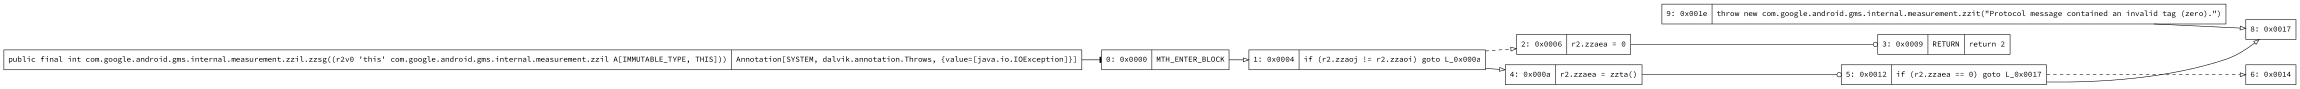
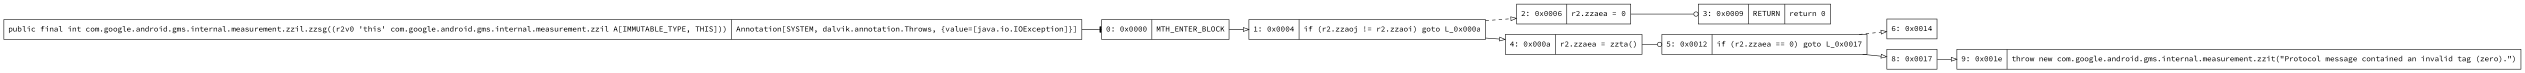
edge "9: 0x001e" -> "8: 0x0017": reversed
node "3: 0x0009": text "return 2" -> "return 0"
